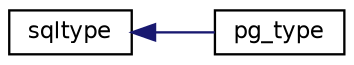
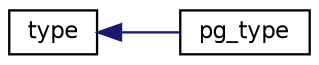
node "sqltype": label "sqltype" -> "type"
